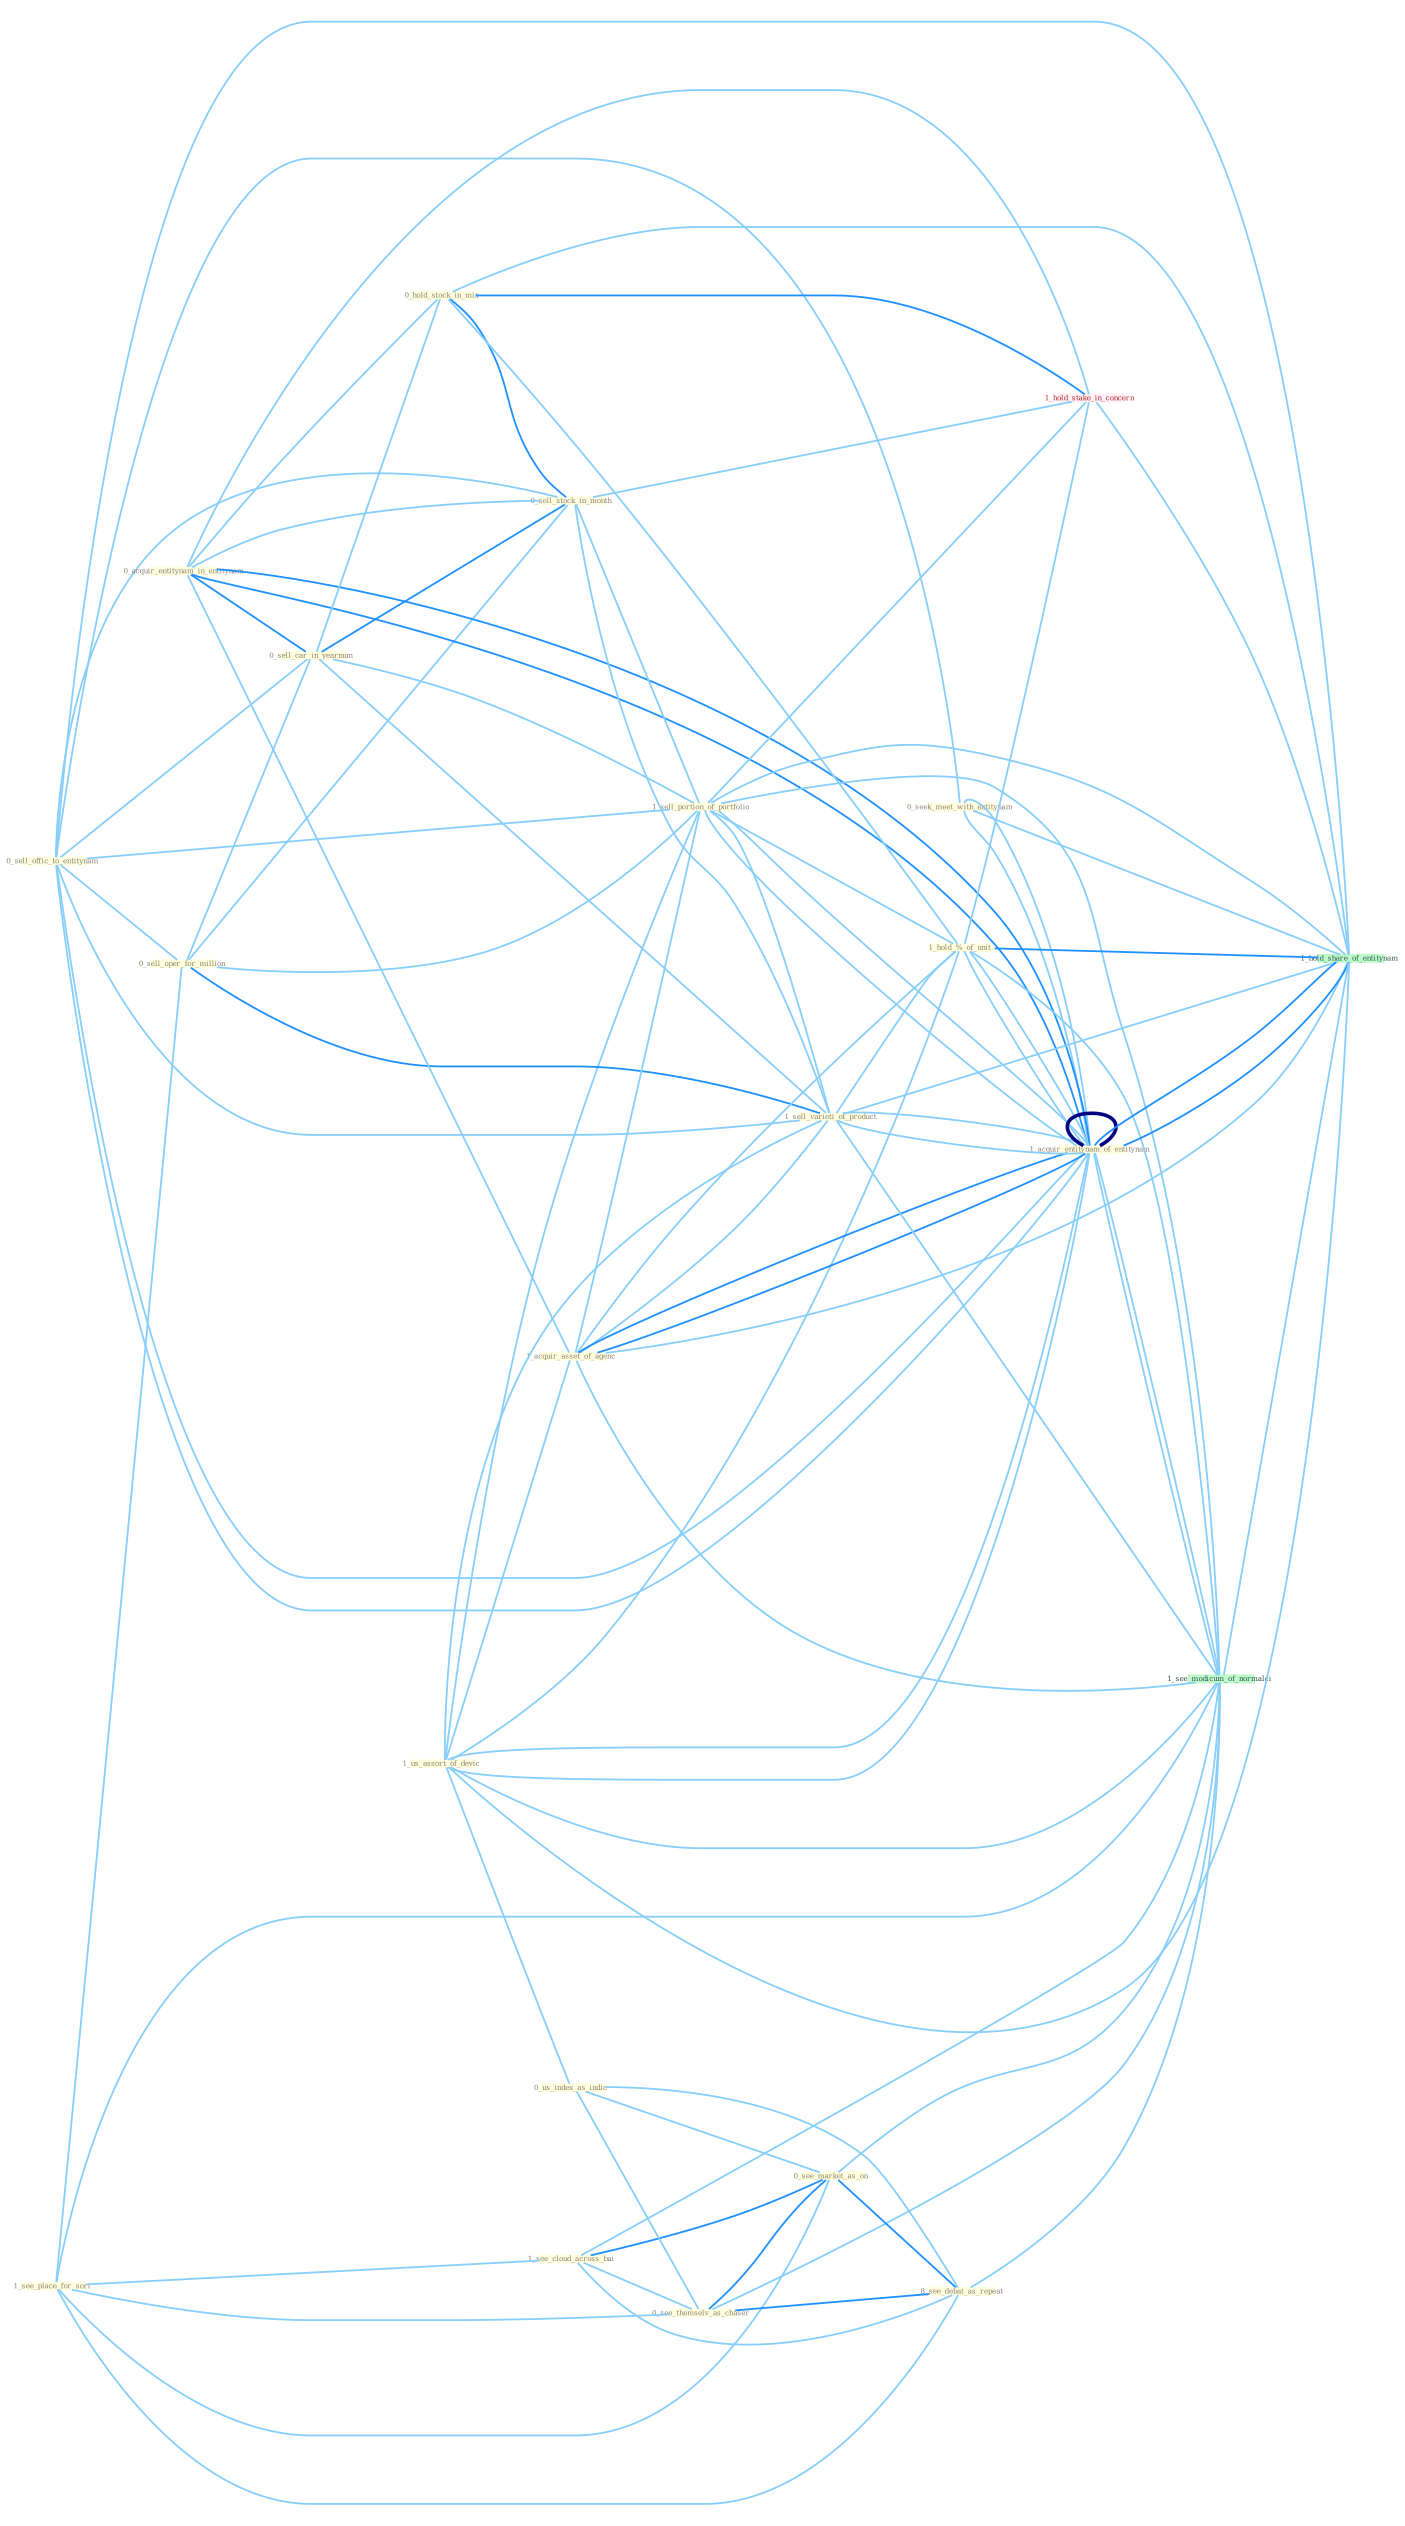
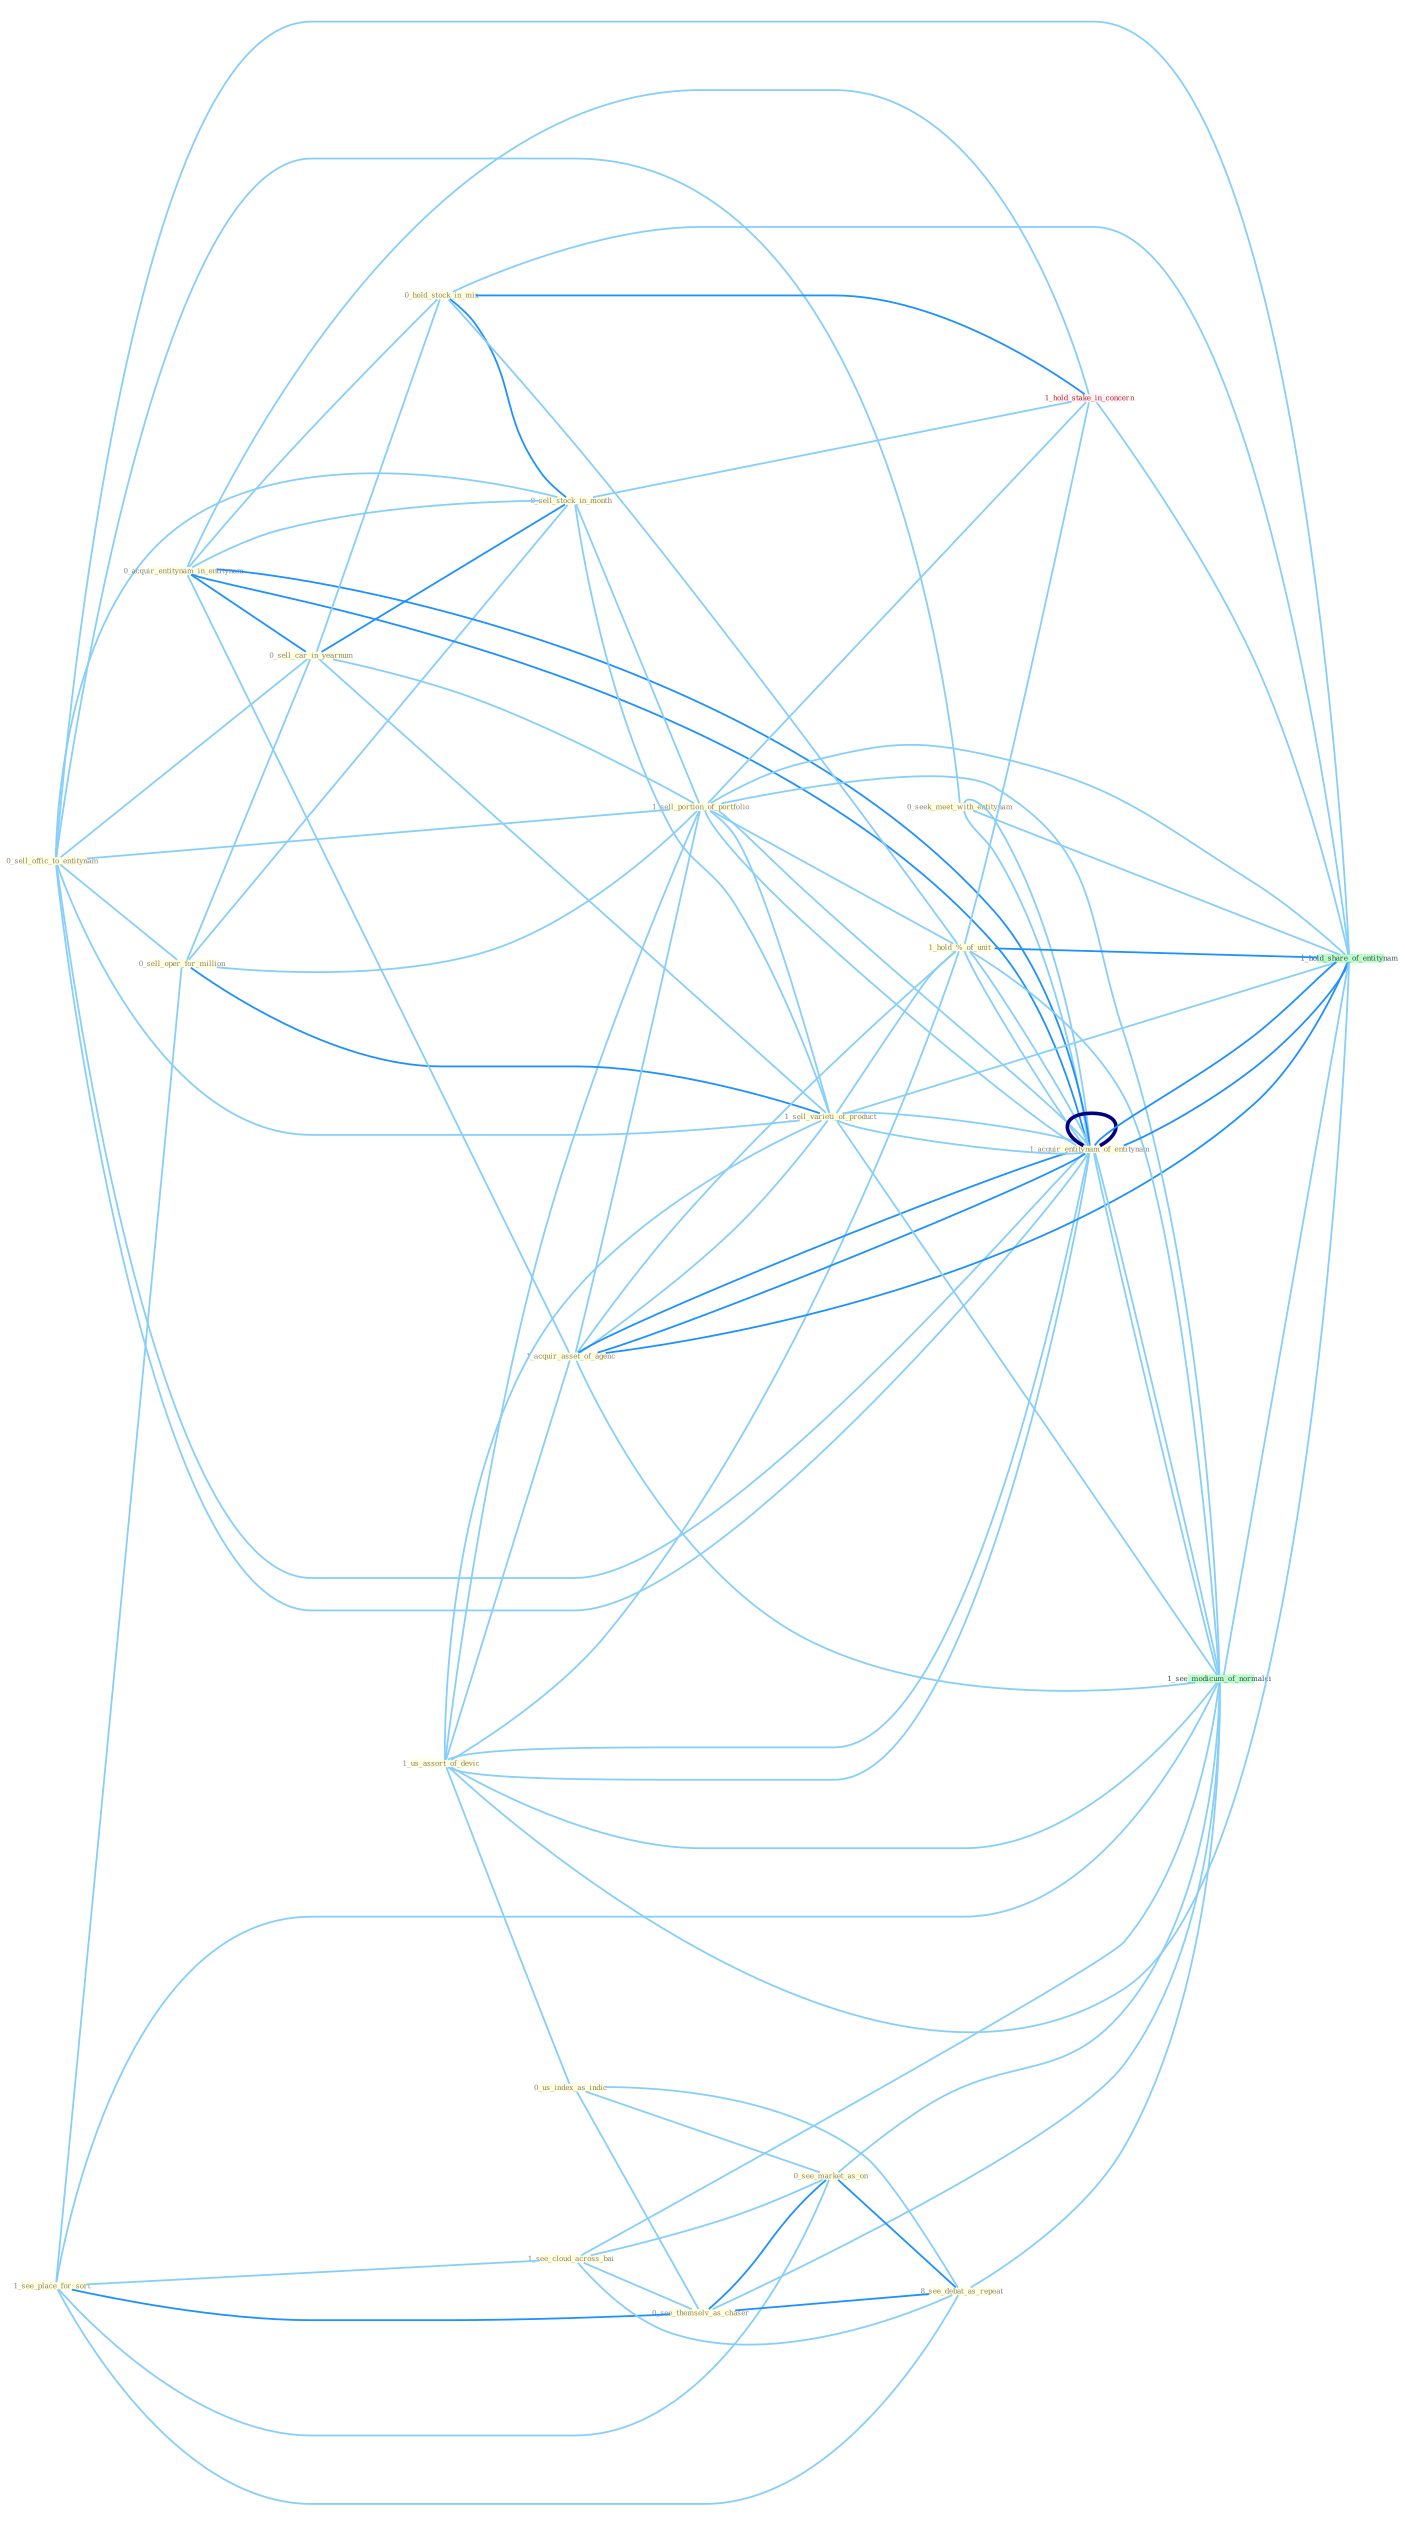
edge "1_hold_share_of_entitynam" -- "1_acquir_asset_of_agenc": color #87cefa -> #1e90ff
edge "0_see_market_as_on" -- "1_see_cloud_across_bai": color #1e90ff -> #87cefa
edge "1_see_place_for_sort" -- "0_see_themselv_as_chaser": color #87cefa -> #1e90ff
